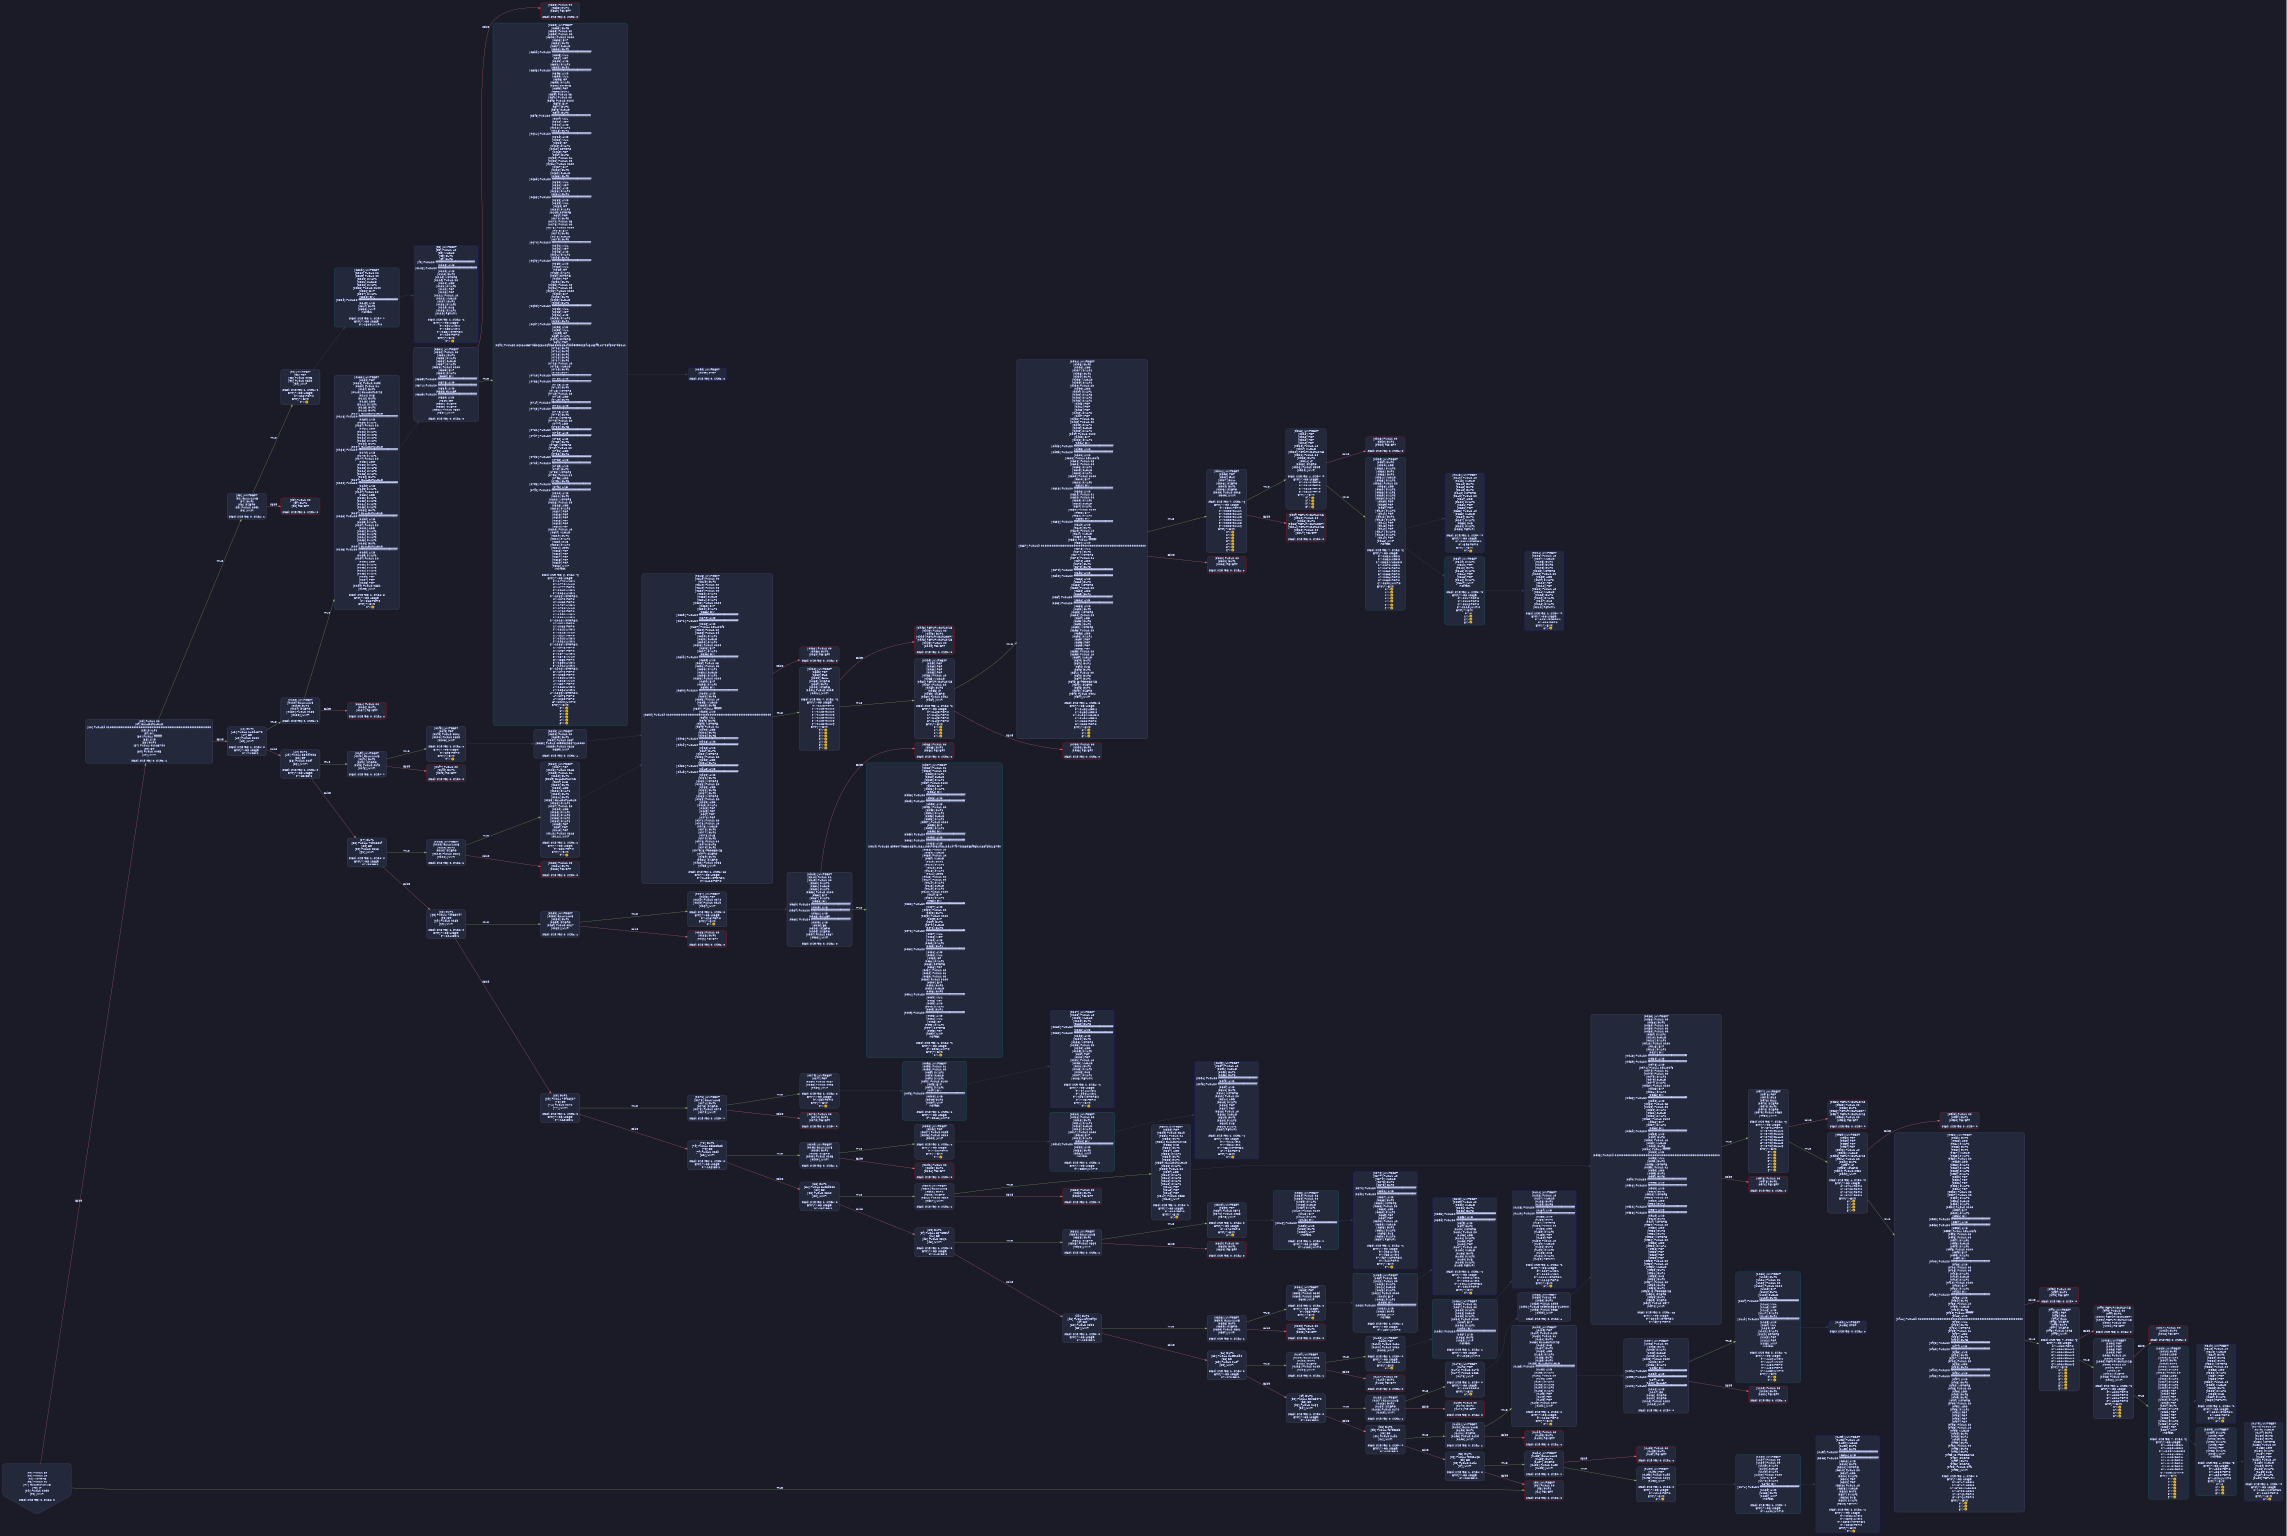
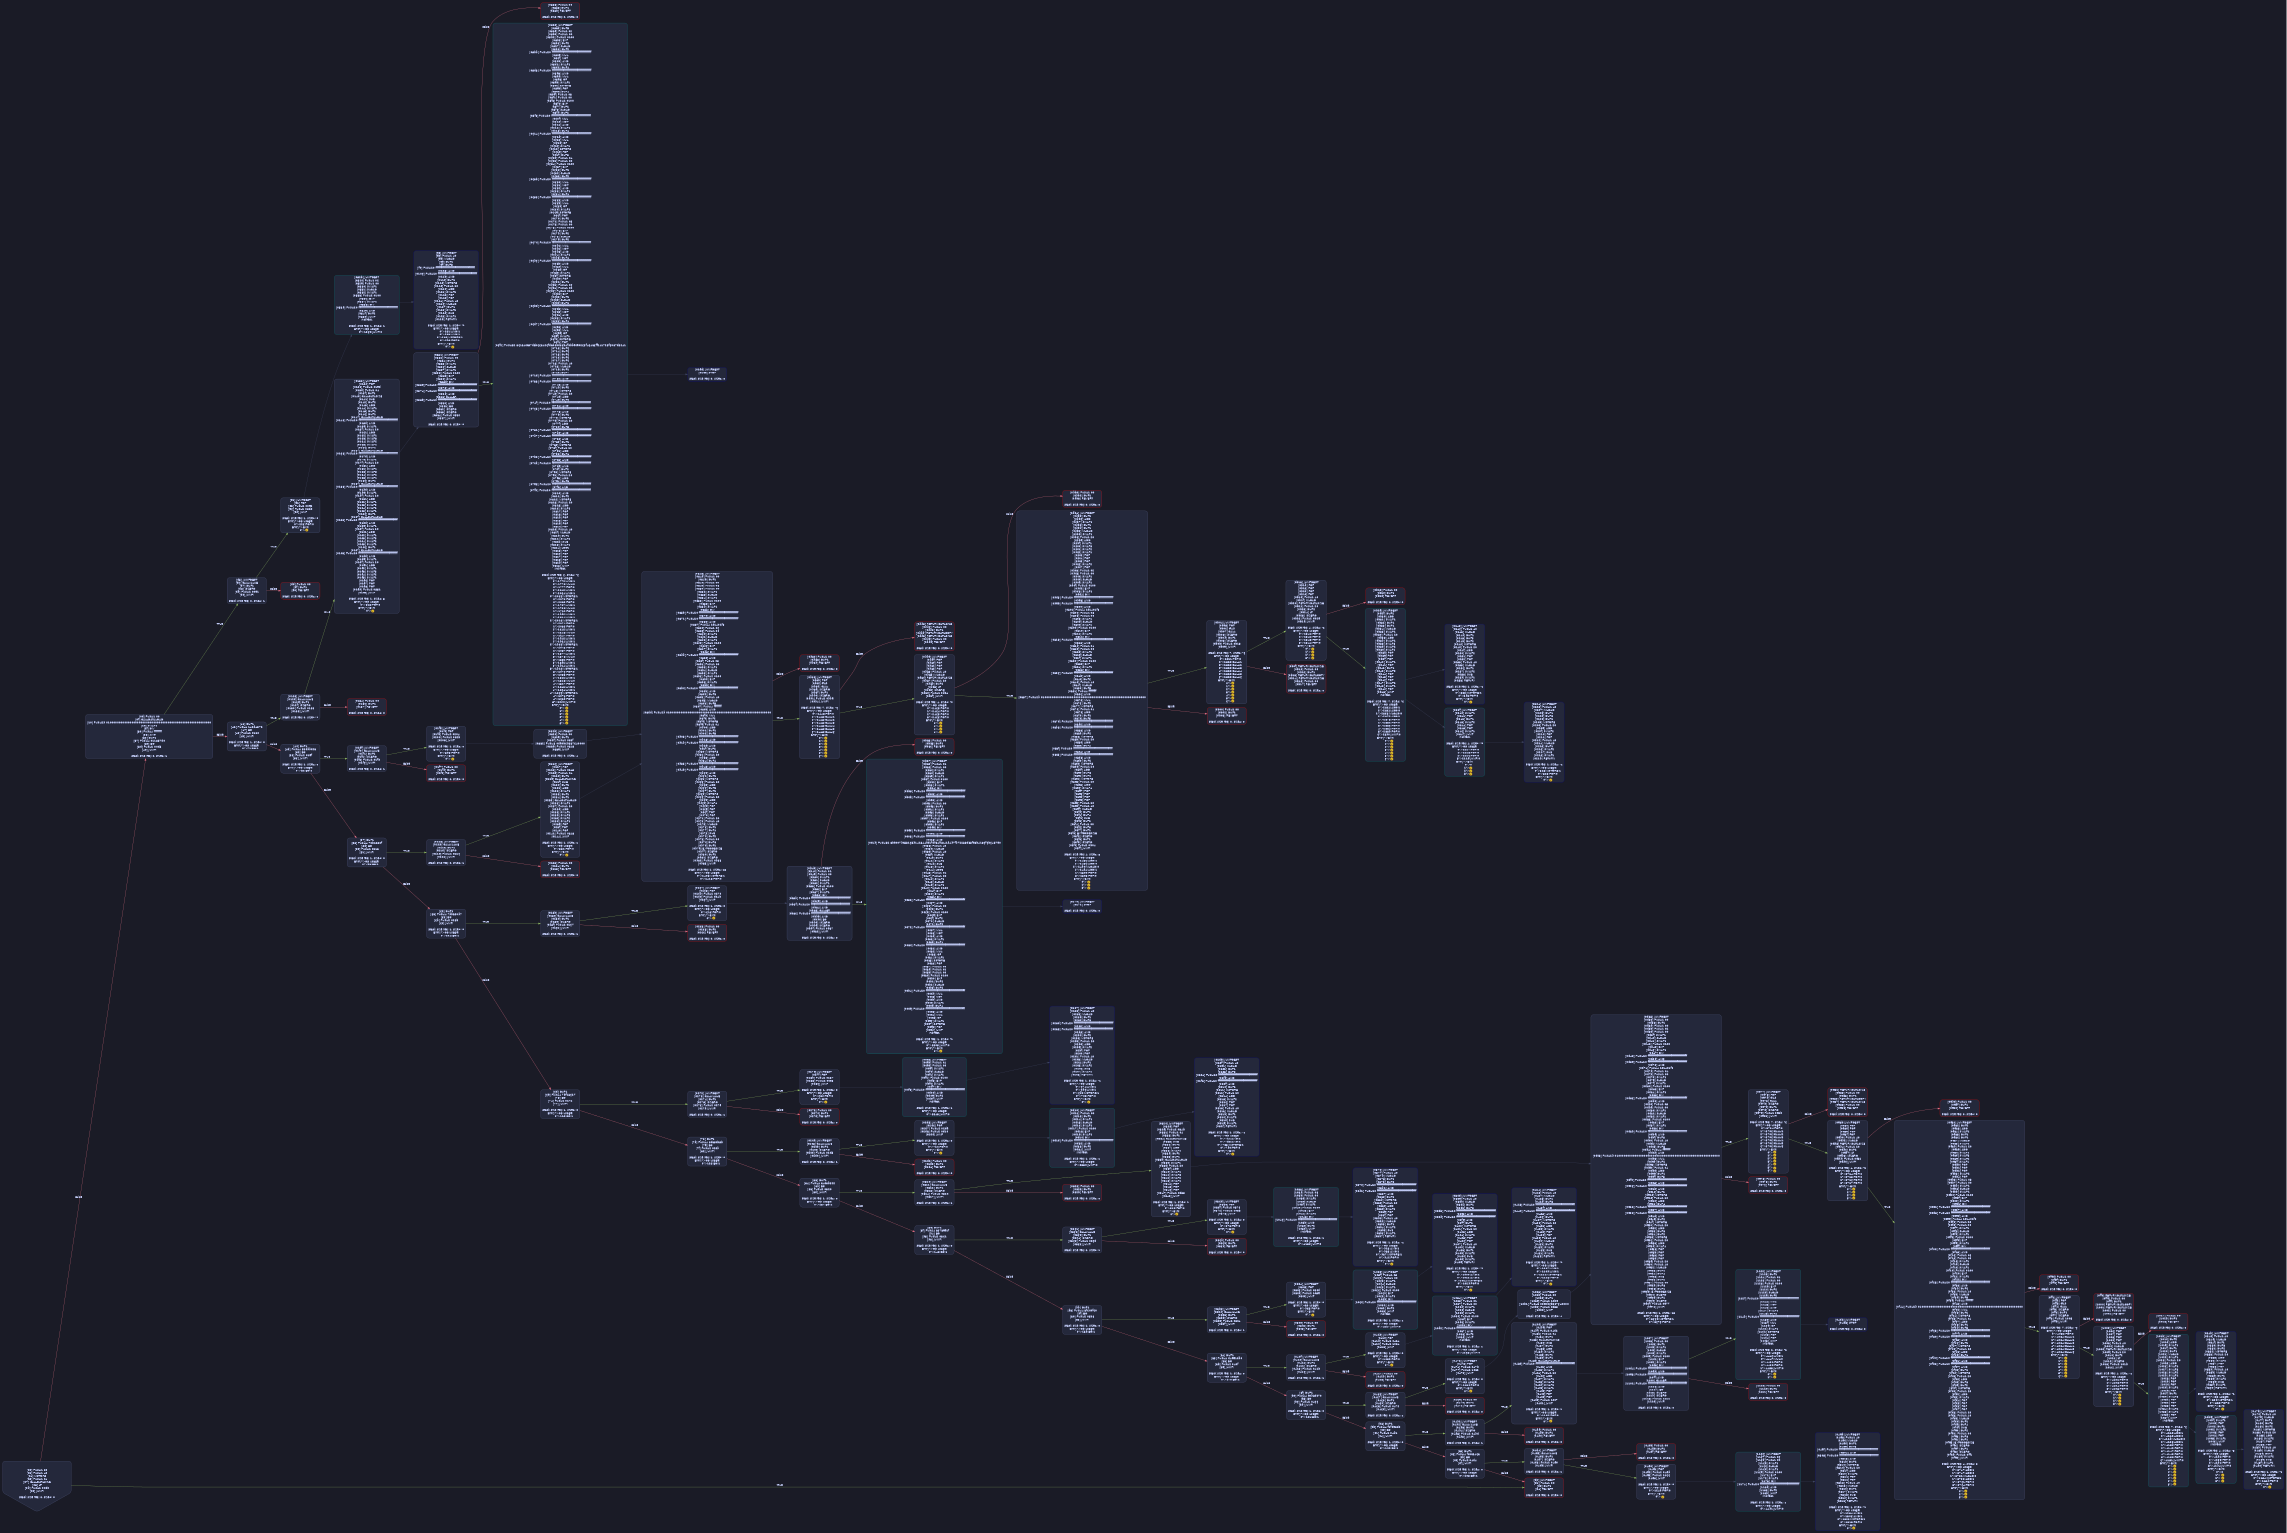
node "[0270] JUMPDEST [0271] STOP Stack size req: 0, sizeΔ: 0": added
